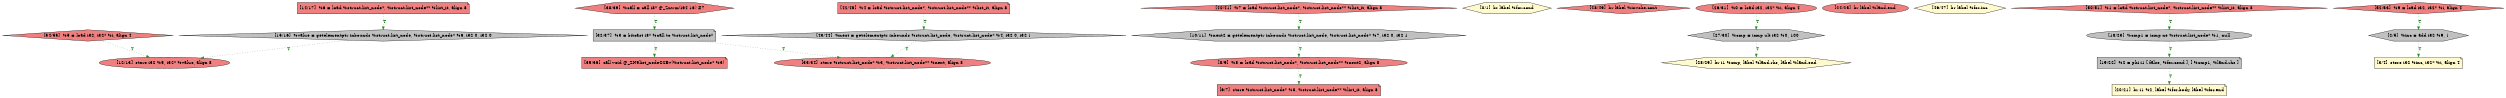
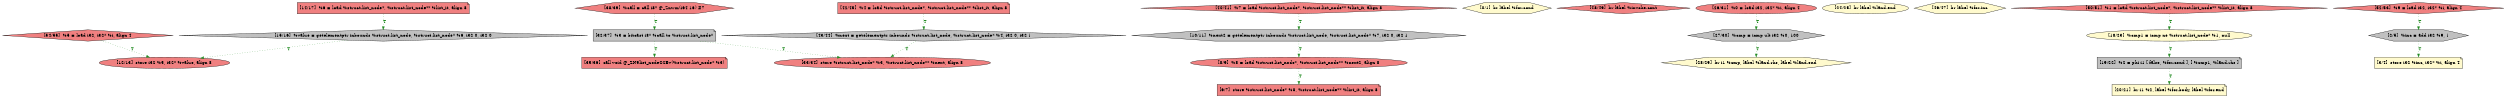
node "[24/25]  br label %land.end": fillcolor lightcoral -> lemonchiffon
node "[18/23]  %cmp1 = icmp ne %struct.list_node* %1, null": fillcolor grey -> lemonchiffon
